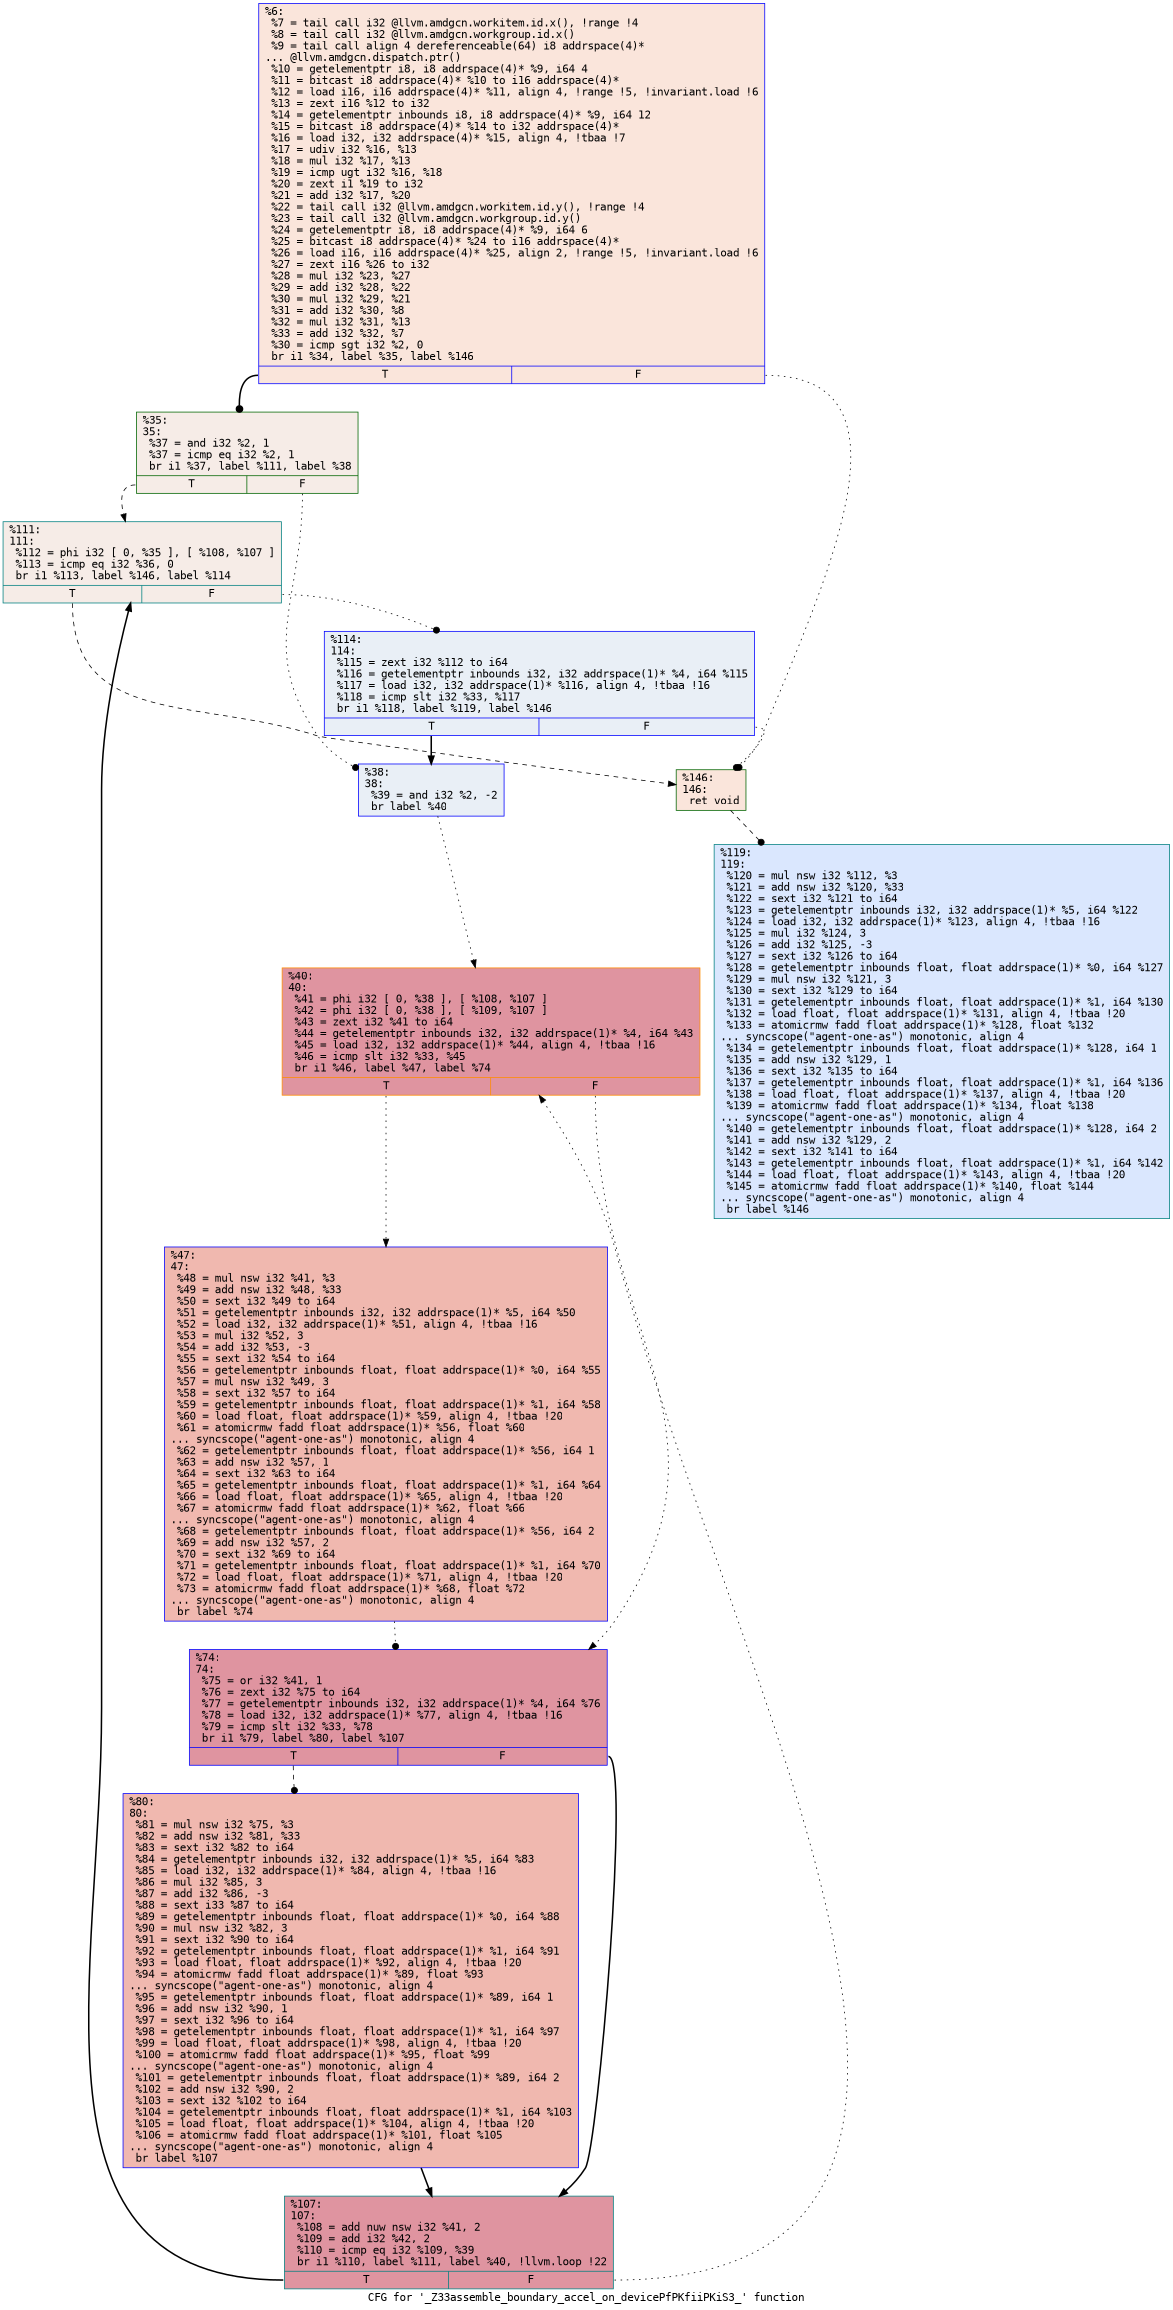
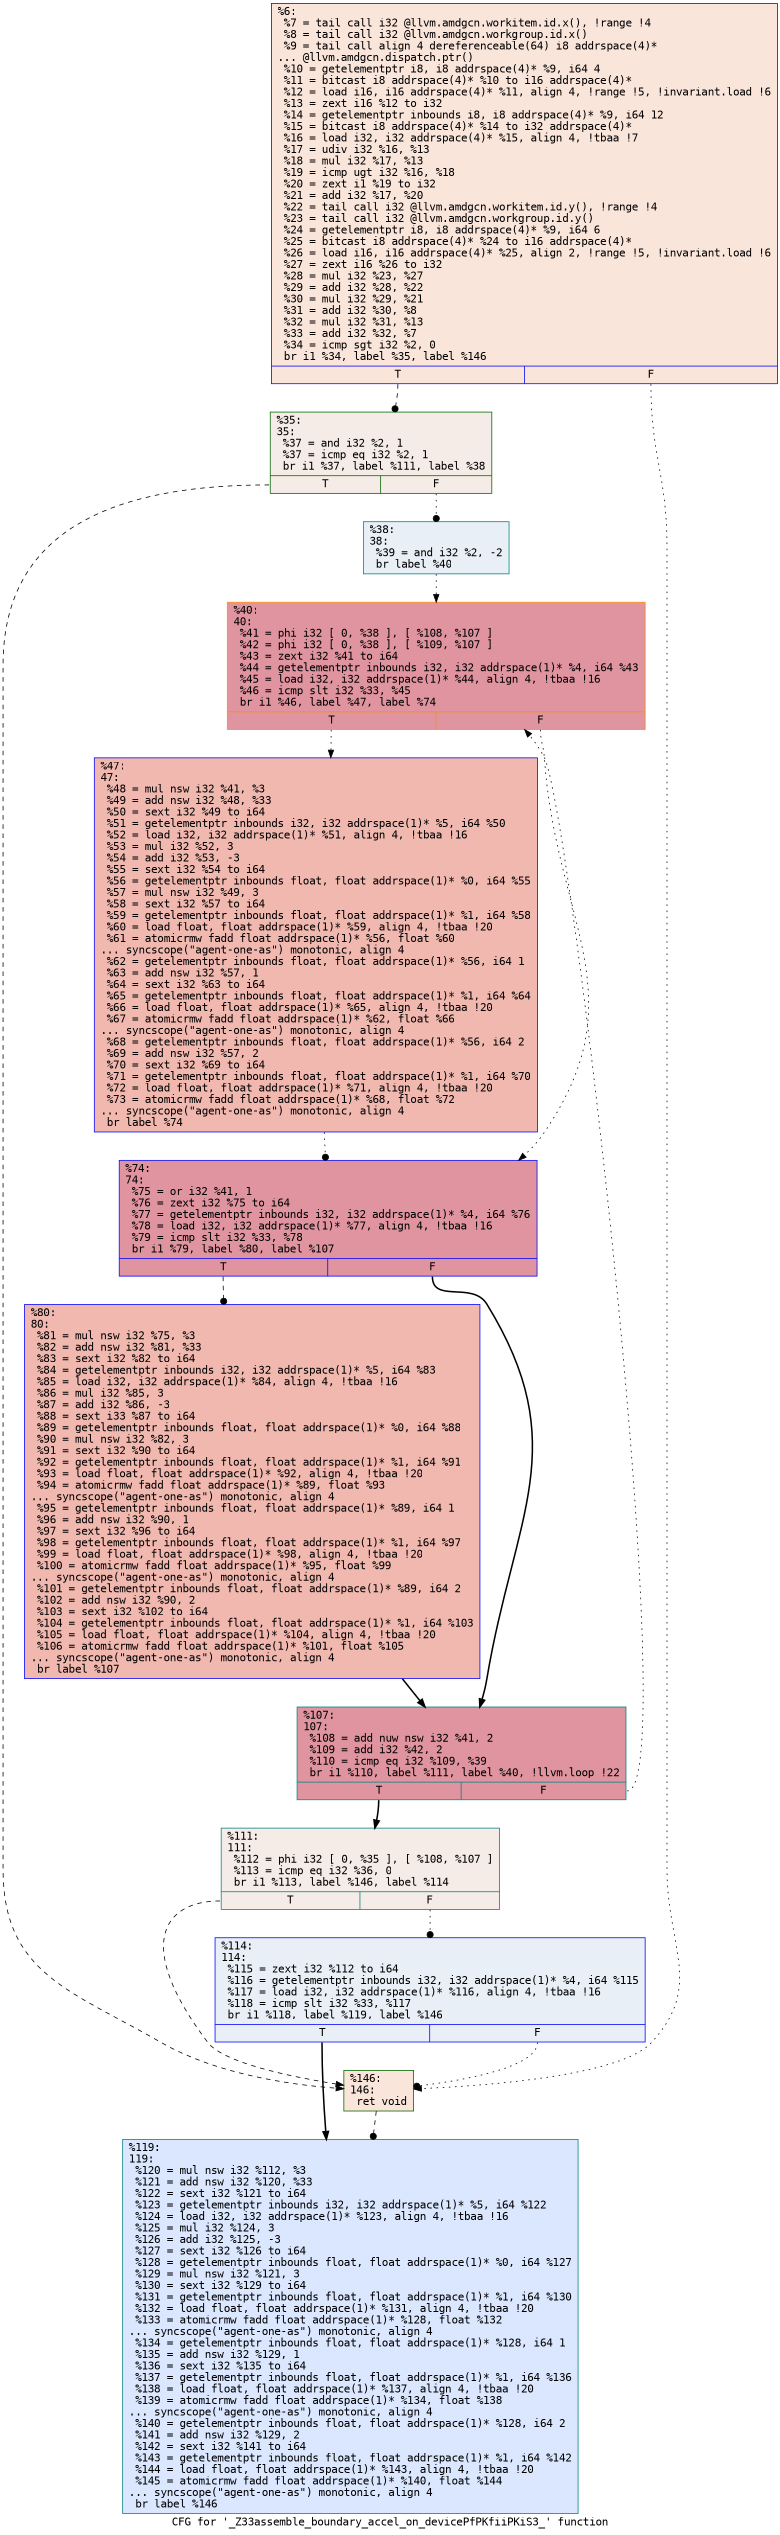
node "%6:": text "%30 = icmp sgt i32 %2, 0" -> "%34 = icmp sgt i32 %2, 0"
edge "%6:" -> "%35:": style bold -> dashed
edge "%35:" -> "%111:": now "%35:" -> "%146:"
edge "%6:" -> "%146:": arrowhead dot -> normal
edge "%114:" -> "%38:": now "%114:" -> "%119:"
node "%38:": color blue -> teal
